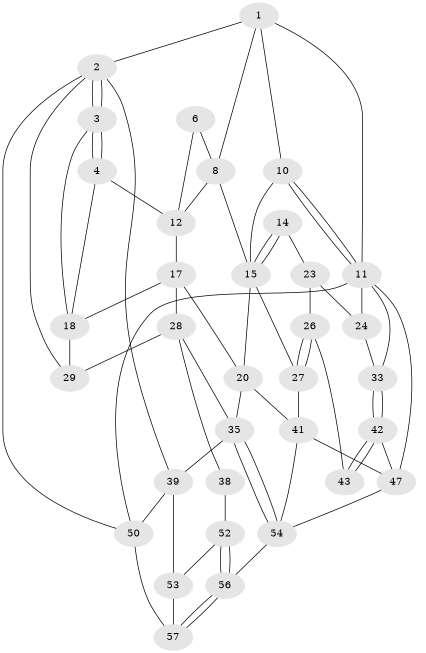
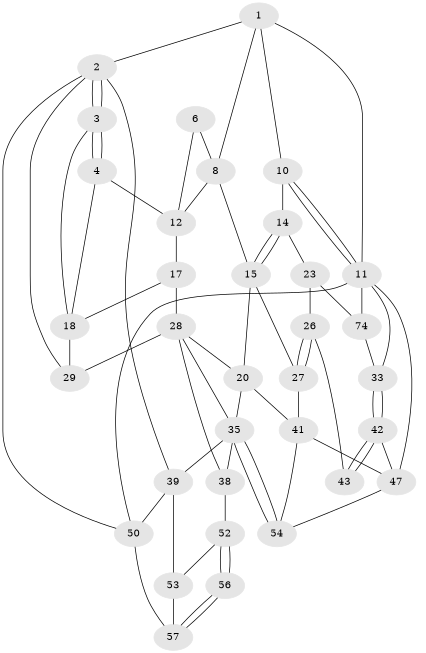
edge "10" -- "15": now "10" -- "14"
edge "17" -- "20": now "28" -- "20"
node "24": label "24" -> "74"
edge "35" -- "38": added
edge "54" -- "56": removed
